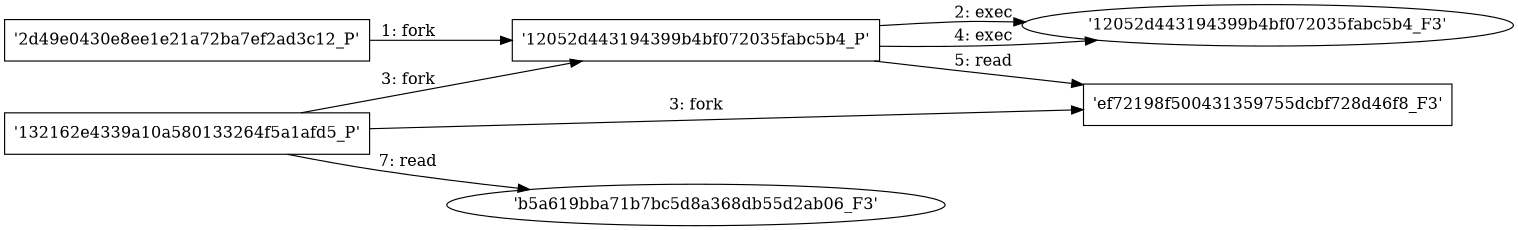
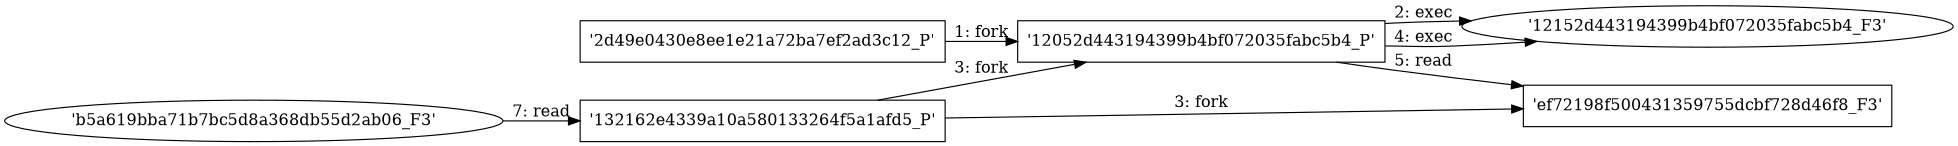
node "'12052d443194399b4bf072035fabc5b4_F3'": label "'12052d443194399b4bf072035fabc5b4_F3'" -> "'12152d443194399b4bf072035fabc5b4_F3'"
edge "'132162e4339a10a580133264f5a1afd5_P'" -> "'b5a619bba71b7bc5d8a368db55d2ab06_F3'": reversed
